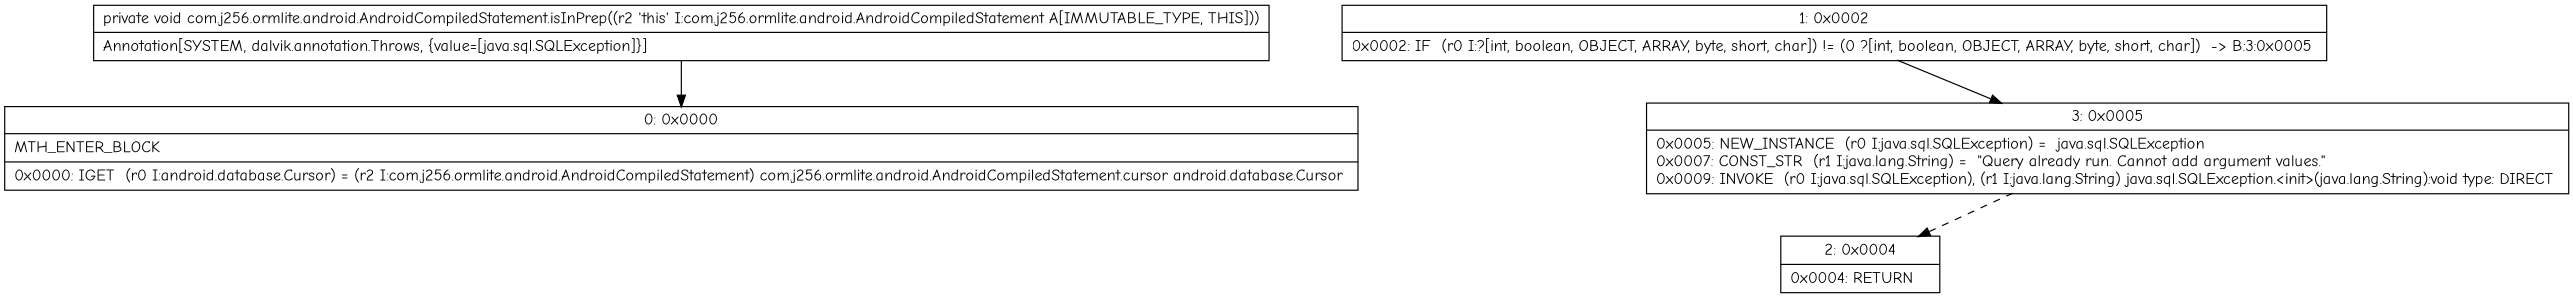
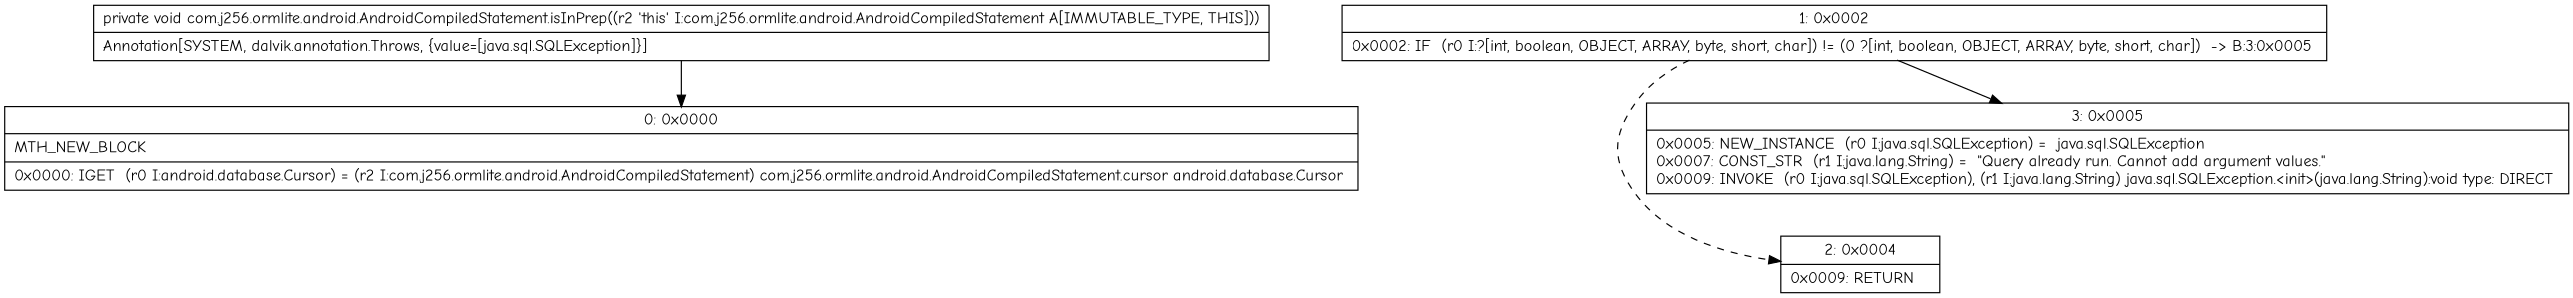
node "0: 0x0000": text "MTH_ENTER_BLOCK" -> "MTH_NEW_BLOCK"
edge "3: 0x0005" -> "2: 0x0004": now "1: 0x0002" -> "2: 0x0004"
node "2: 0x0004": text "0x0004: RETURN" -> "0x0009: RETURN"
